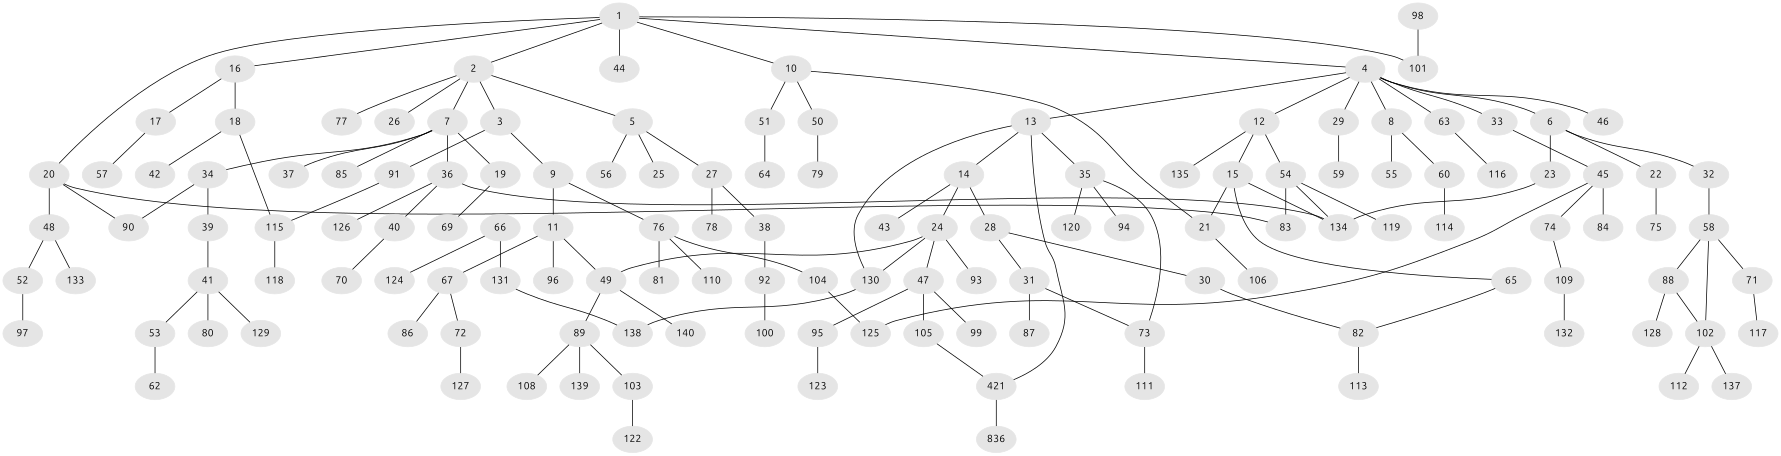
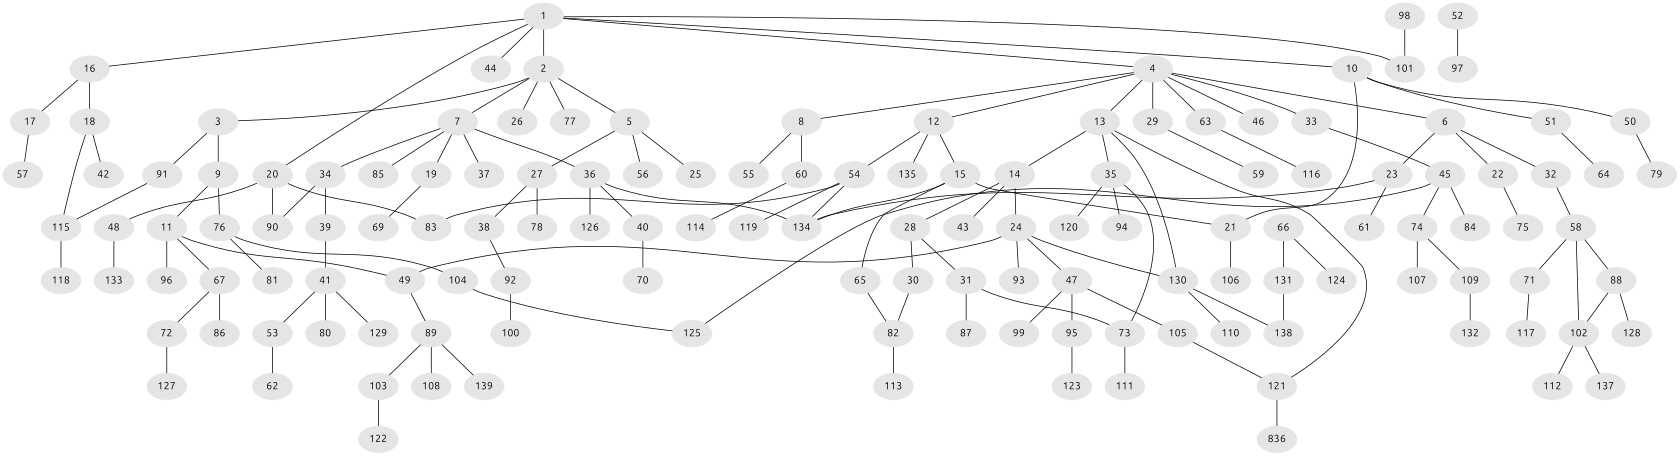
node "61": added
edge "76" -- "110": now "130" -- "110"
edge "48" -- "52": removed
node "107": added
node "140": removed
node "421": label "421" -> "121"
